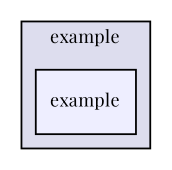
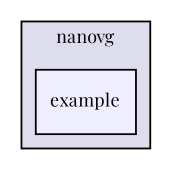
cluster "example": label "example" -> "nanovg"
